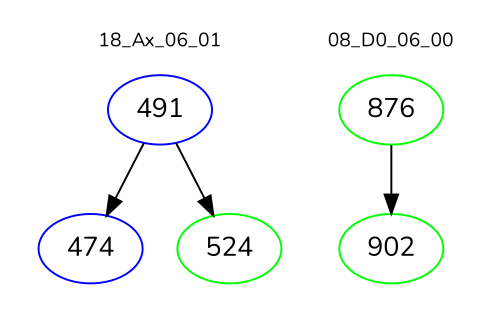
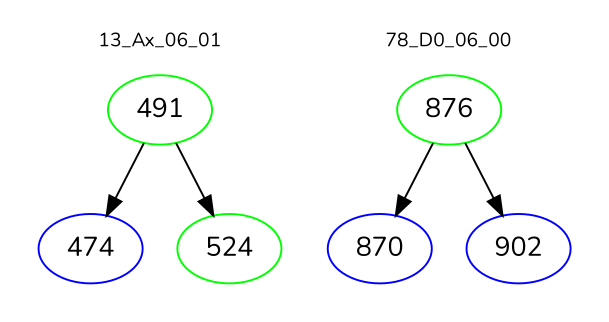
cluster "18_Ax_06_01": label "18_Ax_06_01" -> "13_Ax_06_01"
cluster "08_D0_06_00": label "08_D0_06_00" -> "78_D0_06_00"
node "491": color blue -> green
node "870": added
node "902": color green -> blue
